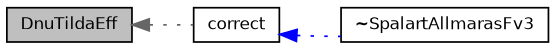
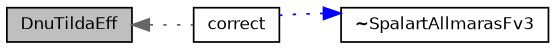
edge "~SpalartAllmarasFv3" -> "correct": reversed
